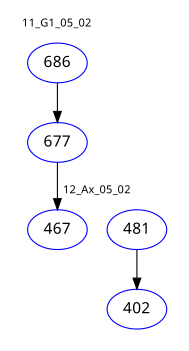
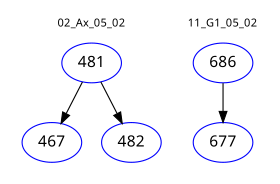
edge "677" -> "467": now "481" -> "467"
cluster "12_Ax_05_02": label "12_Ax_05_02" -> "02_Ax_05_02"
node "402": label "402" -> "482"
